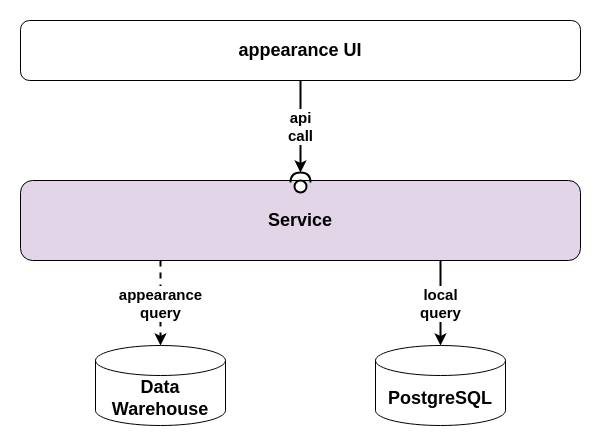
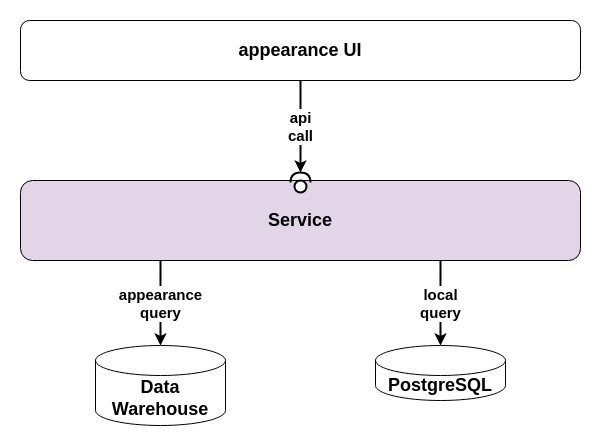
edge "Service" -> "Data Warehouse": style dashed -> solid
node "PostgreSQL": size 130x80 -> 130x55
